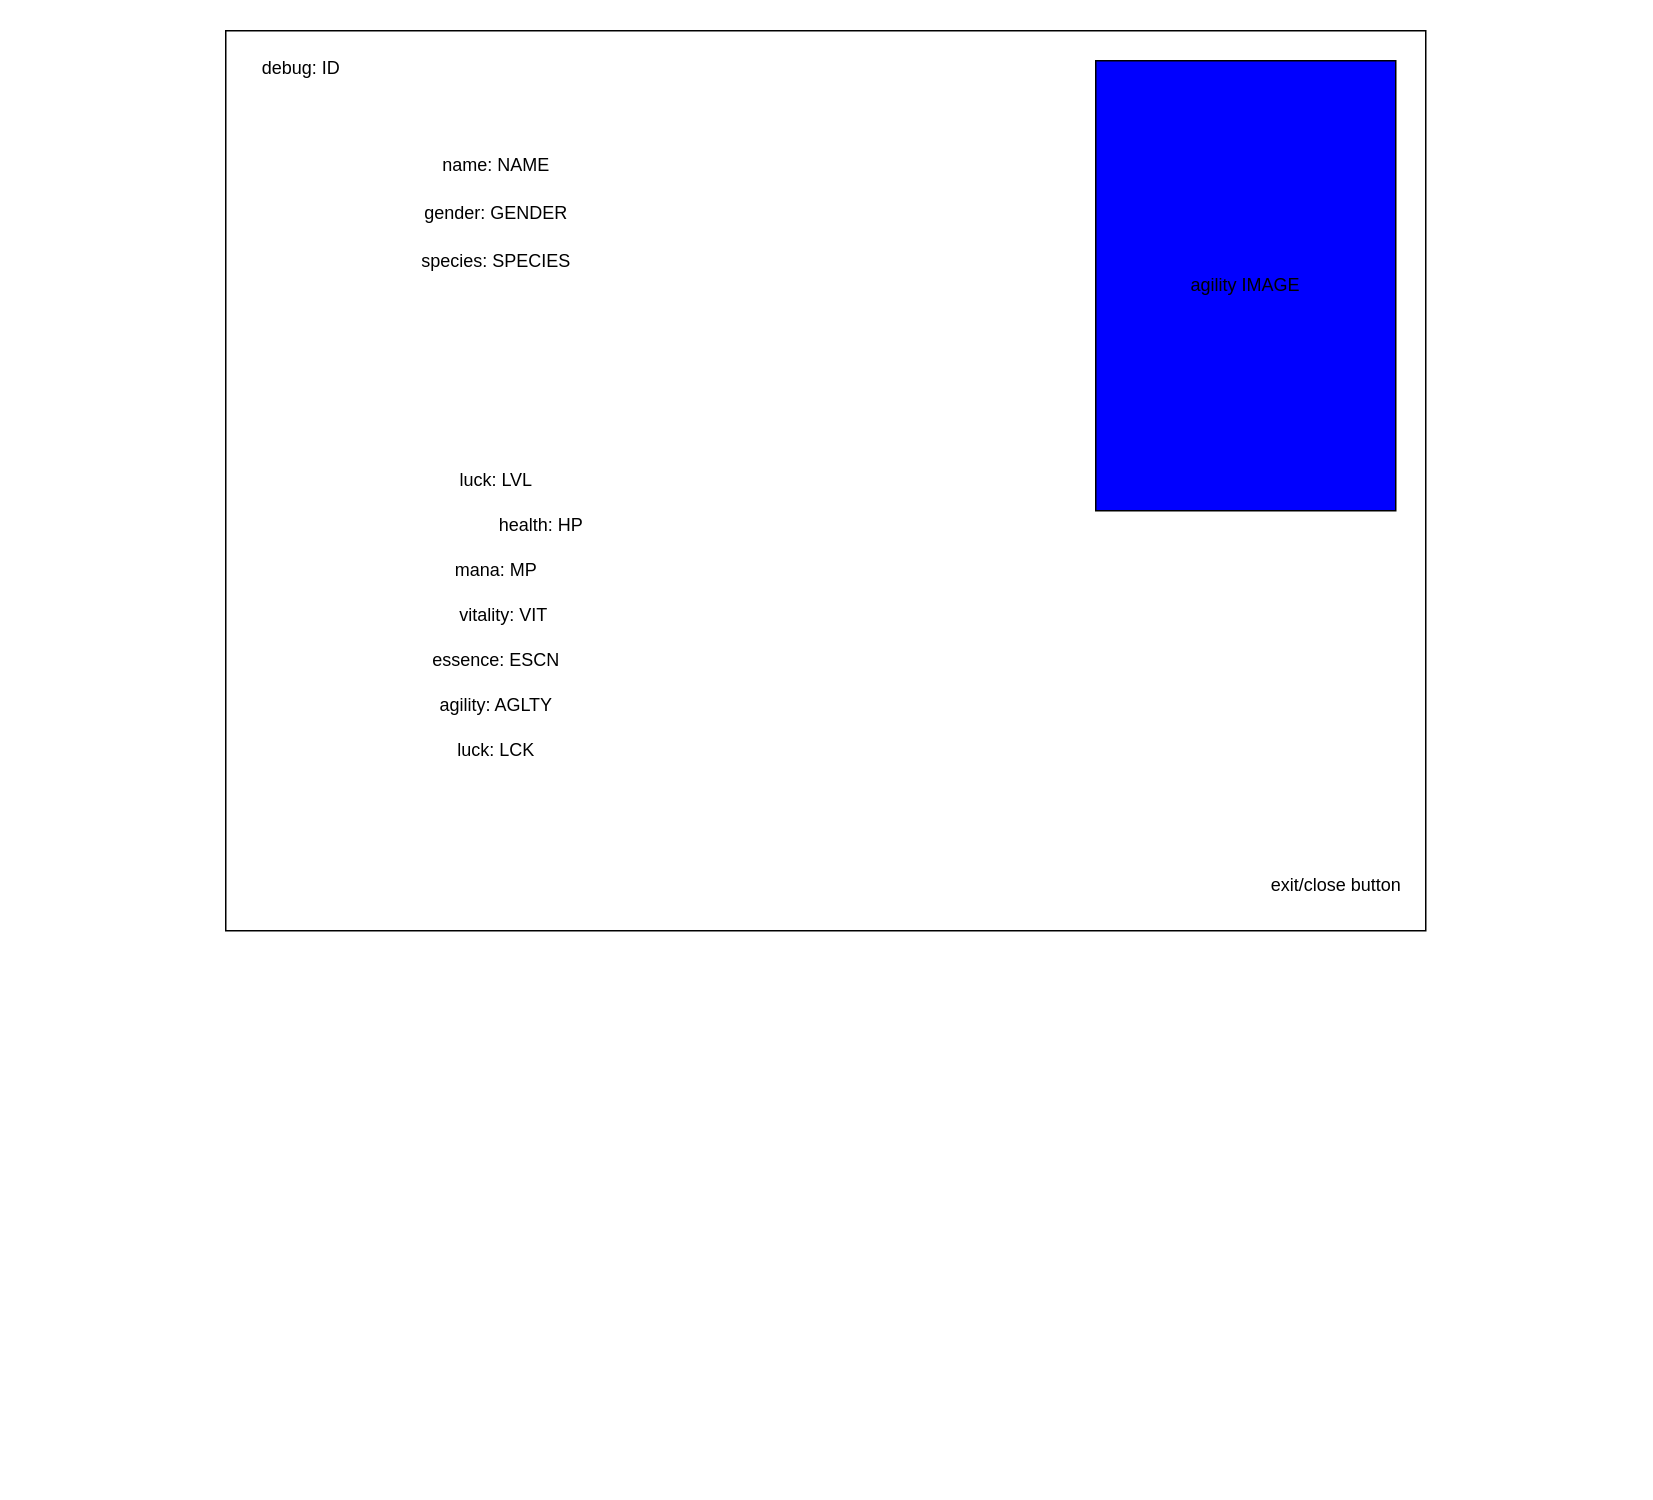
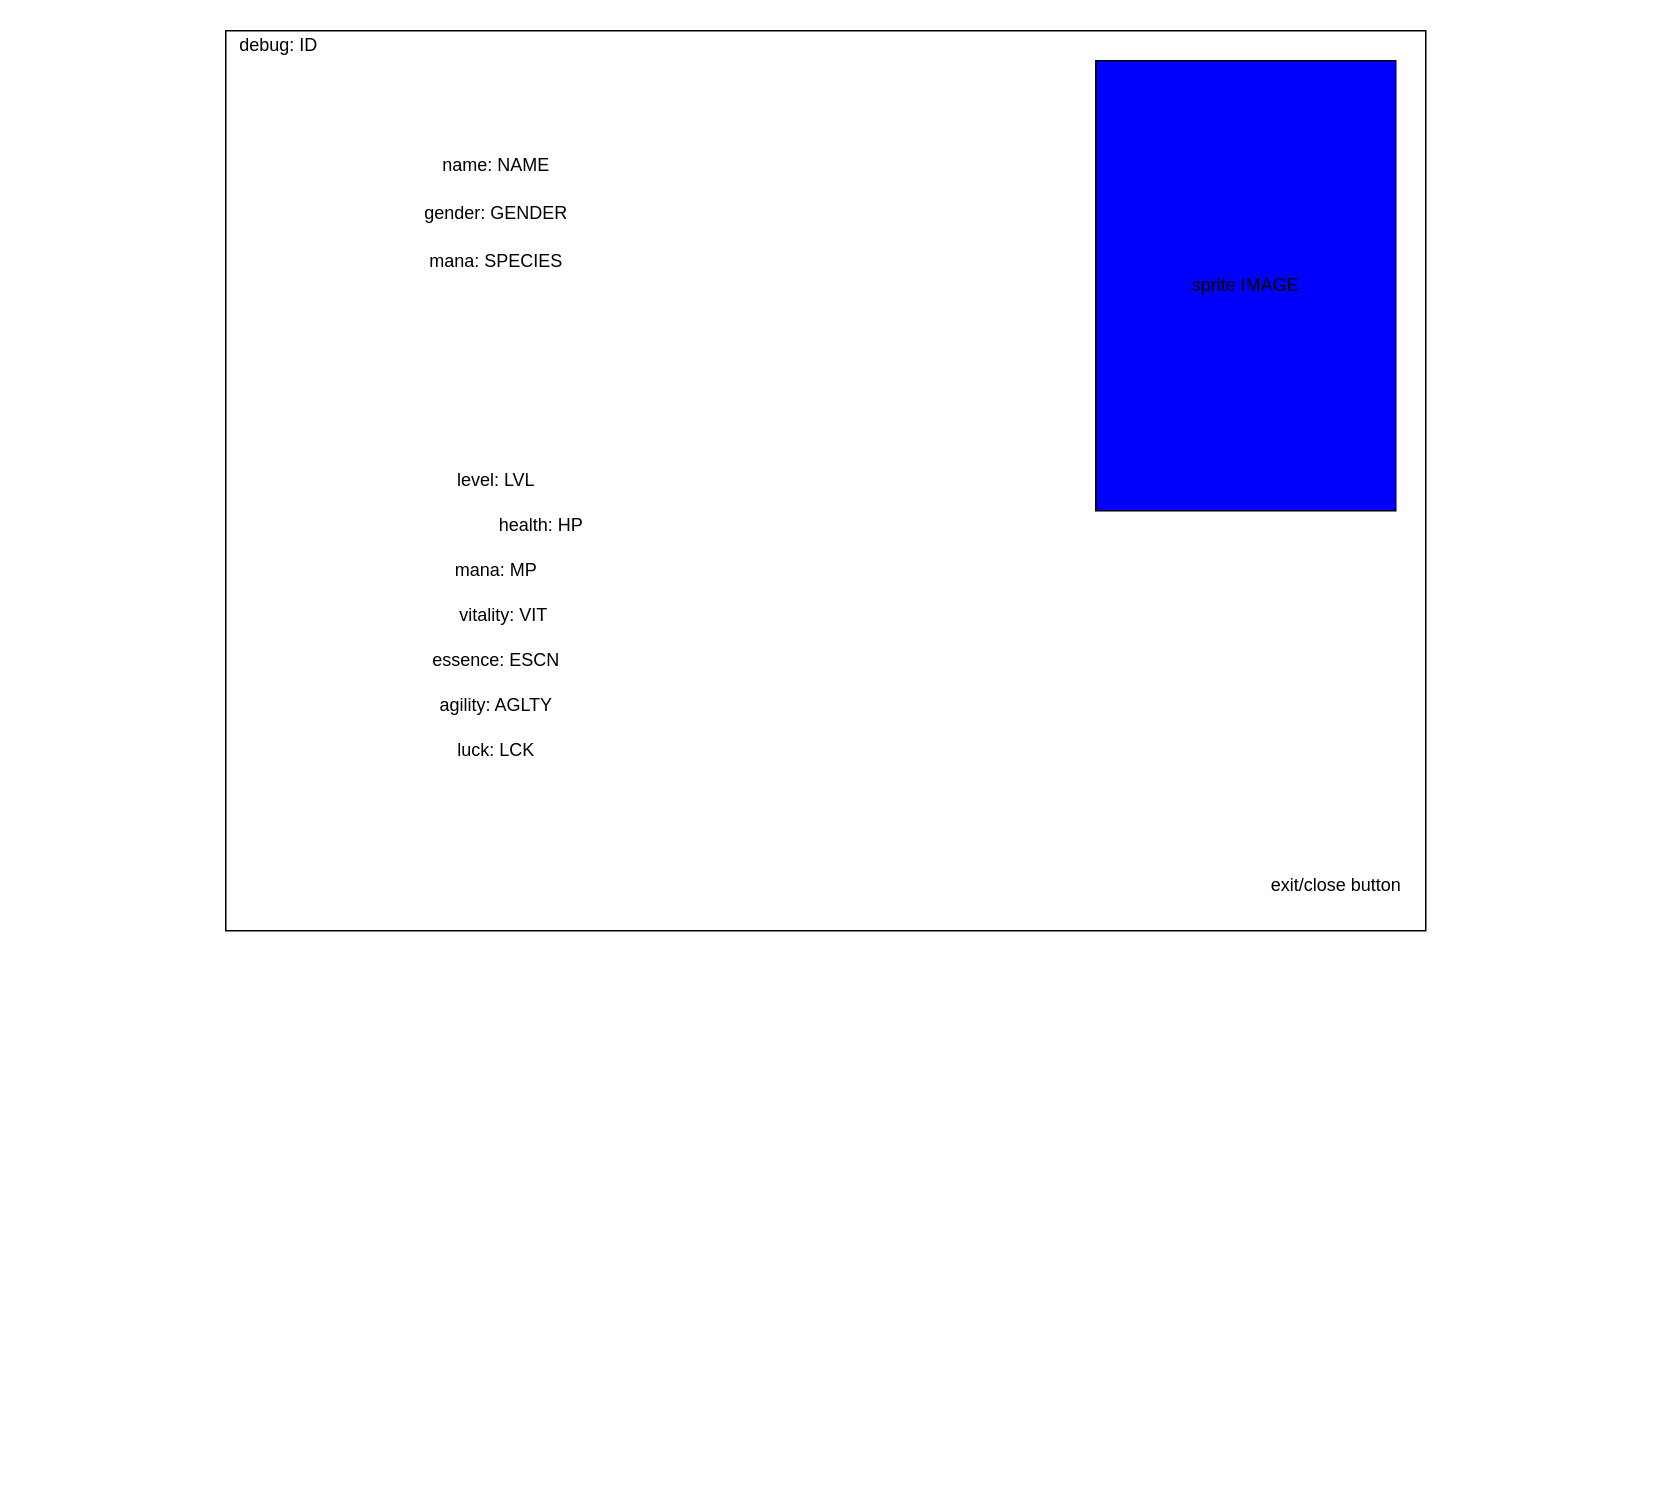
node "debug: ID": moved (301, 68) -> (278, 46)
node "species: SPECIES": label "species: SPECIES" -> "mana: SPECIES"
node "agility IMAGE": label "agility IMAGE" -> "sprite IMAGE"
node "luck: LVL": label "luck: LVL" -> "level: LVL"
